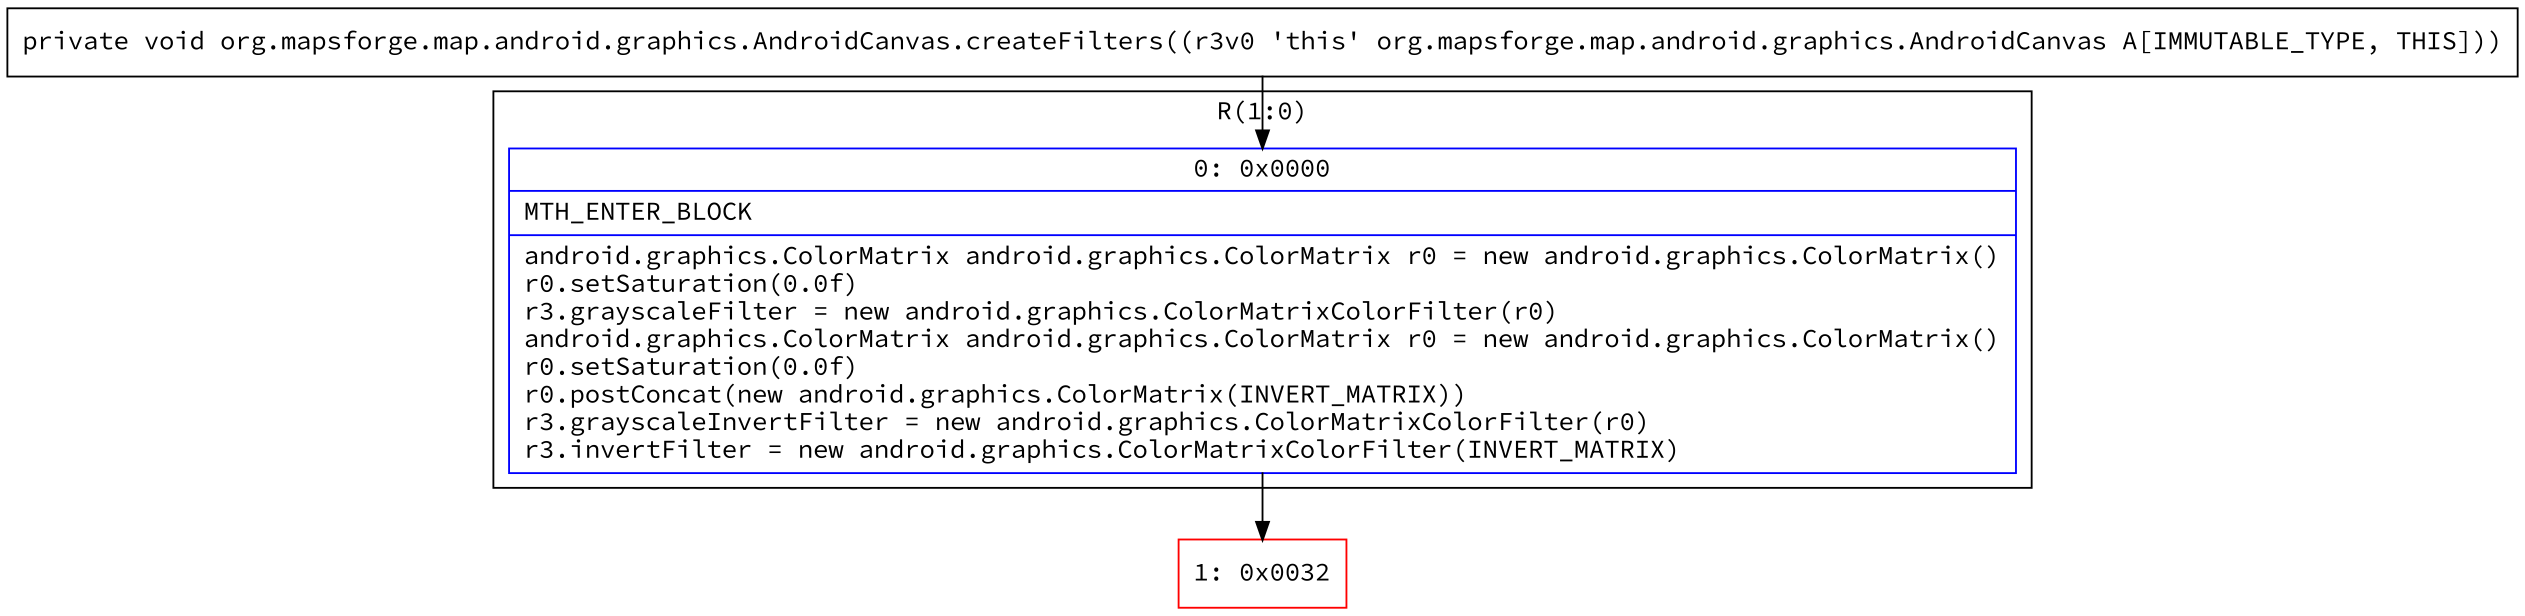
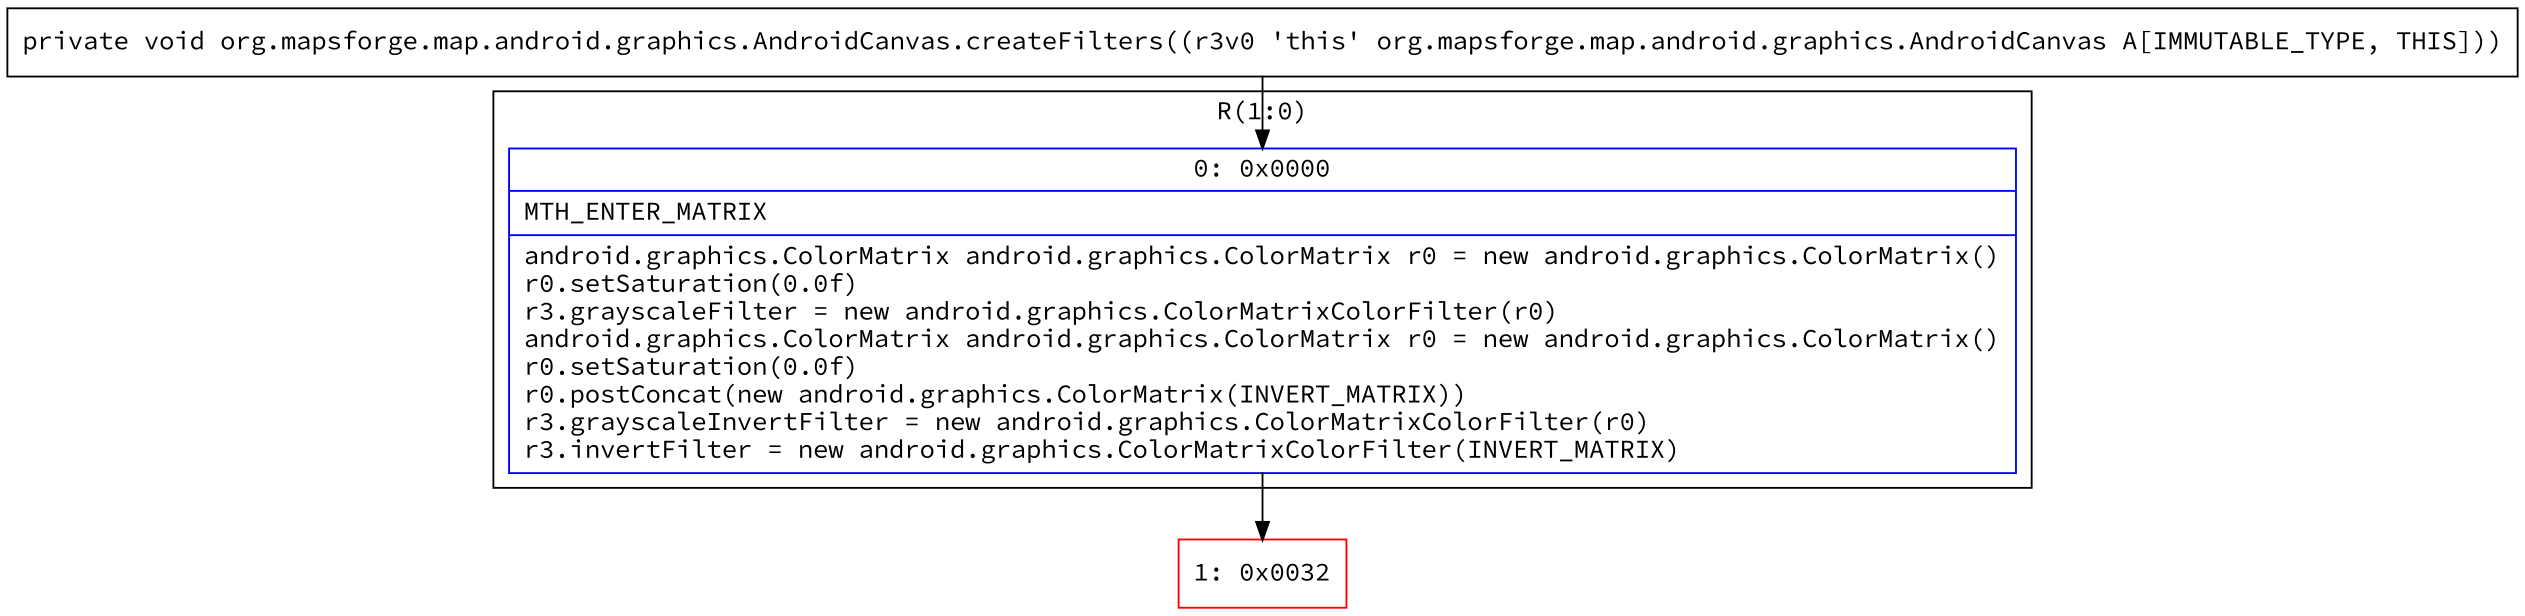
node "0: 0x0000": text "MTH_ENTER_BLOCK" -> "MTH_ENTER_MATRIX"
